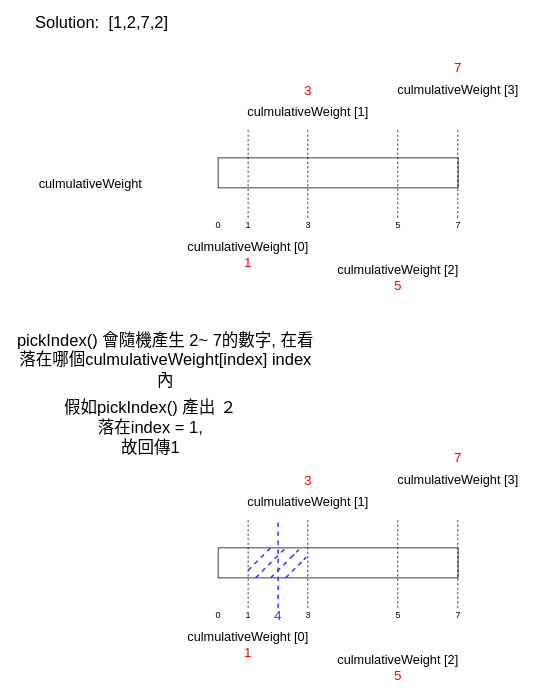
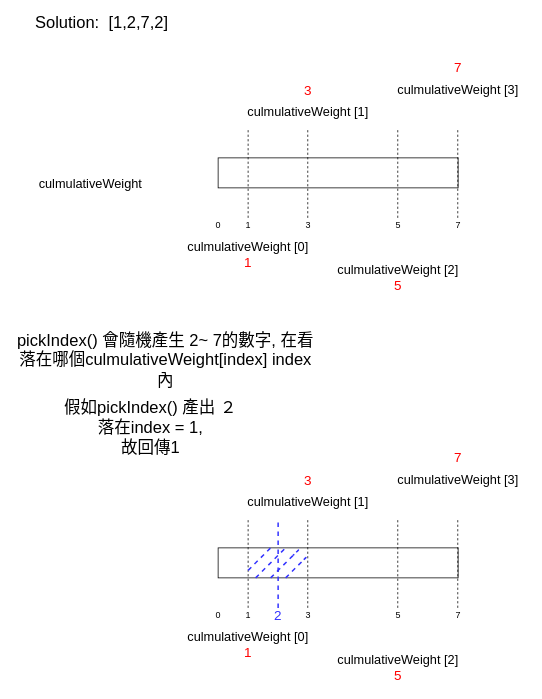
node "4": label "4" -> "2"
